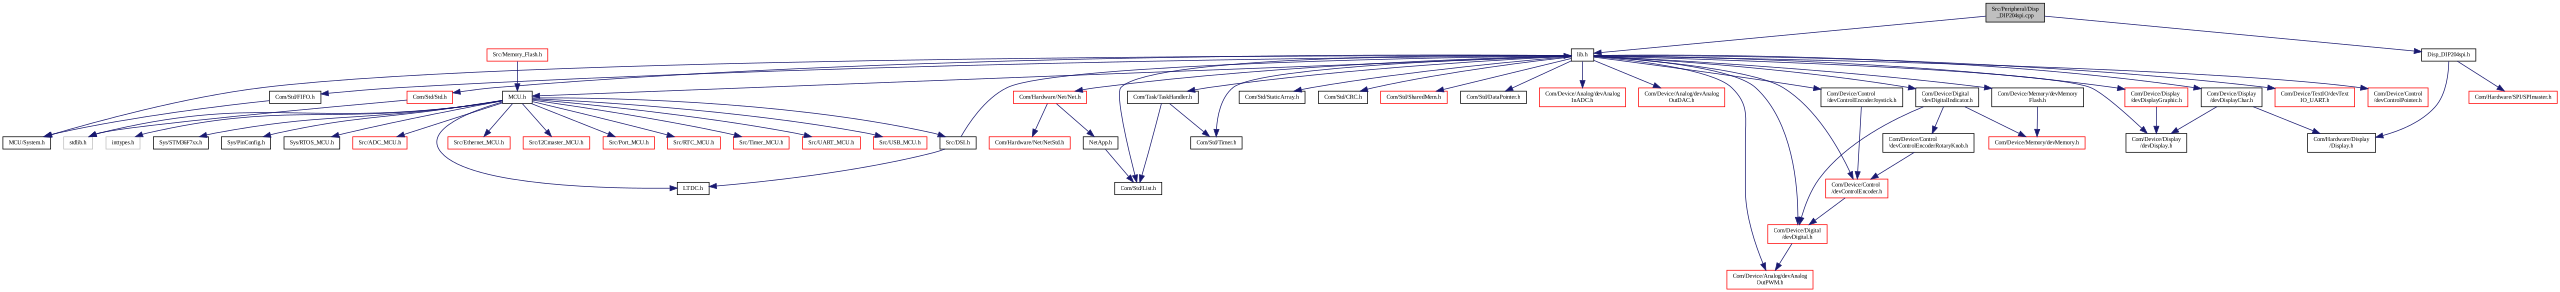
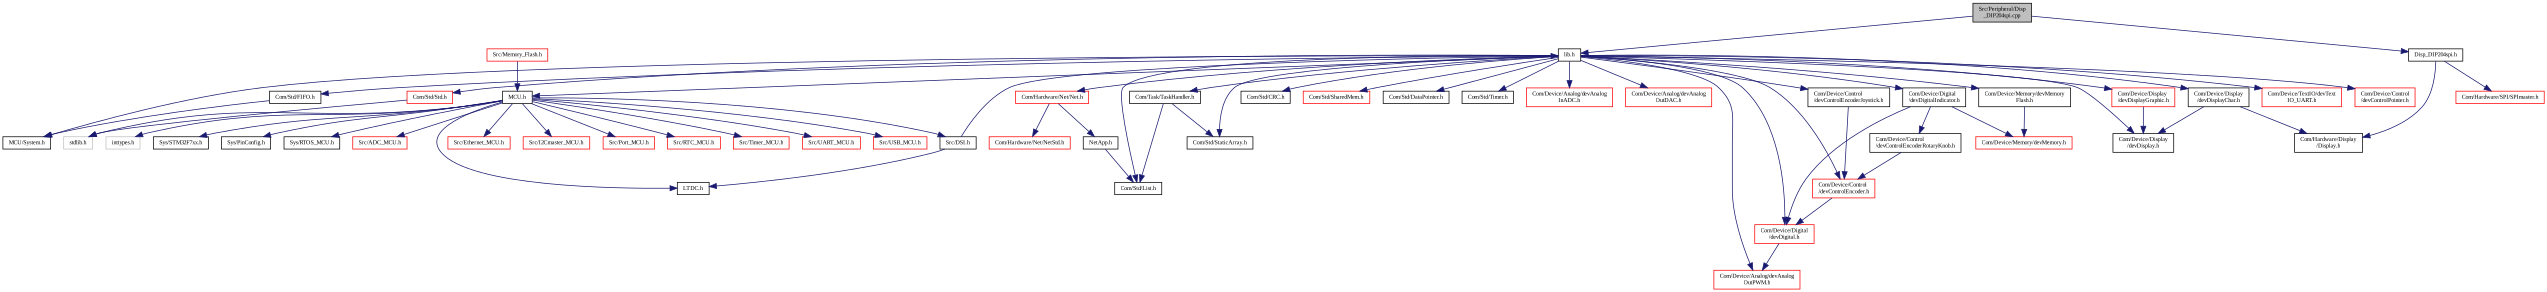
edge "Com/Task/TaskHandler.h" -> "Com/Std/Timer.h": now "Com/Task/TaskHandler.h" -> "Com/Std/StaticArray.h"
node "Sys/STM36F7xx.h": label "Sys/STM36F7xx.h" -> "Sys/STM32F7xx.h"
